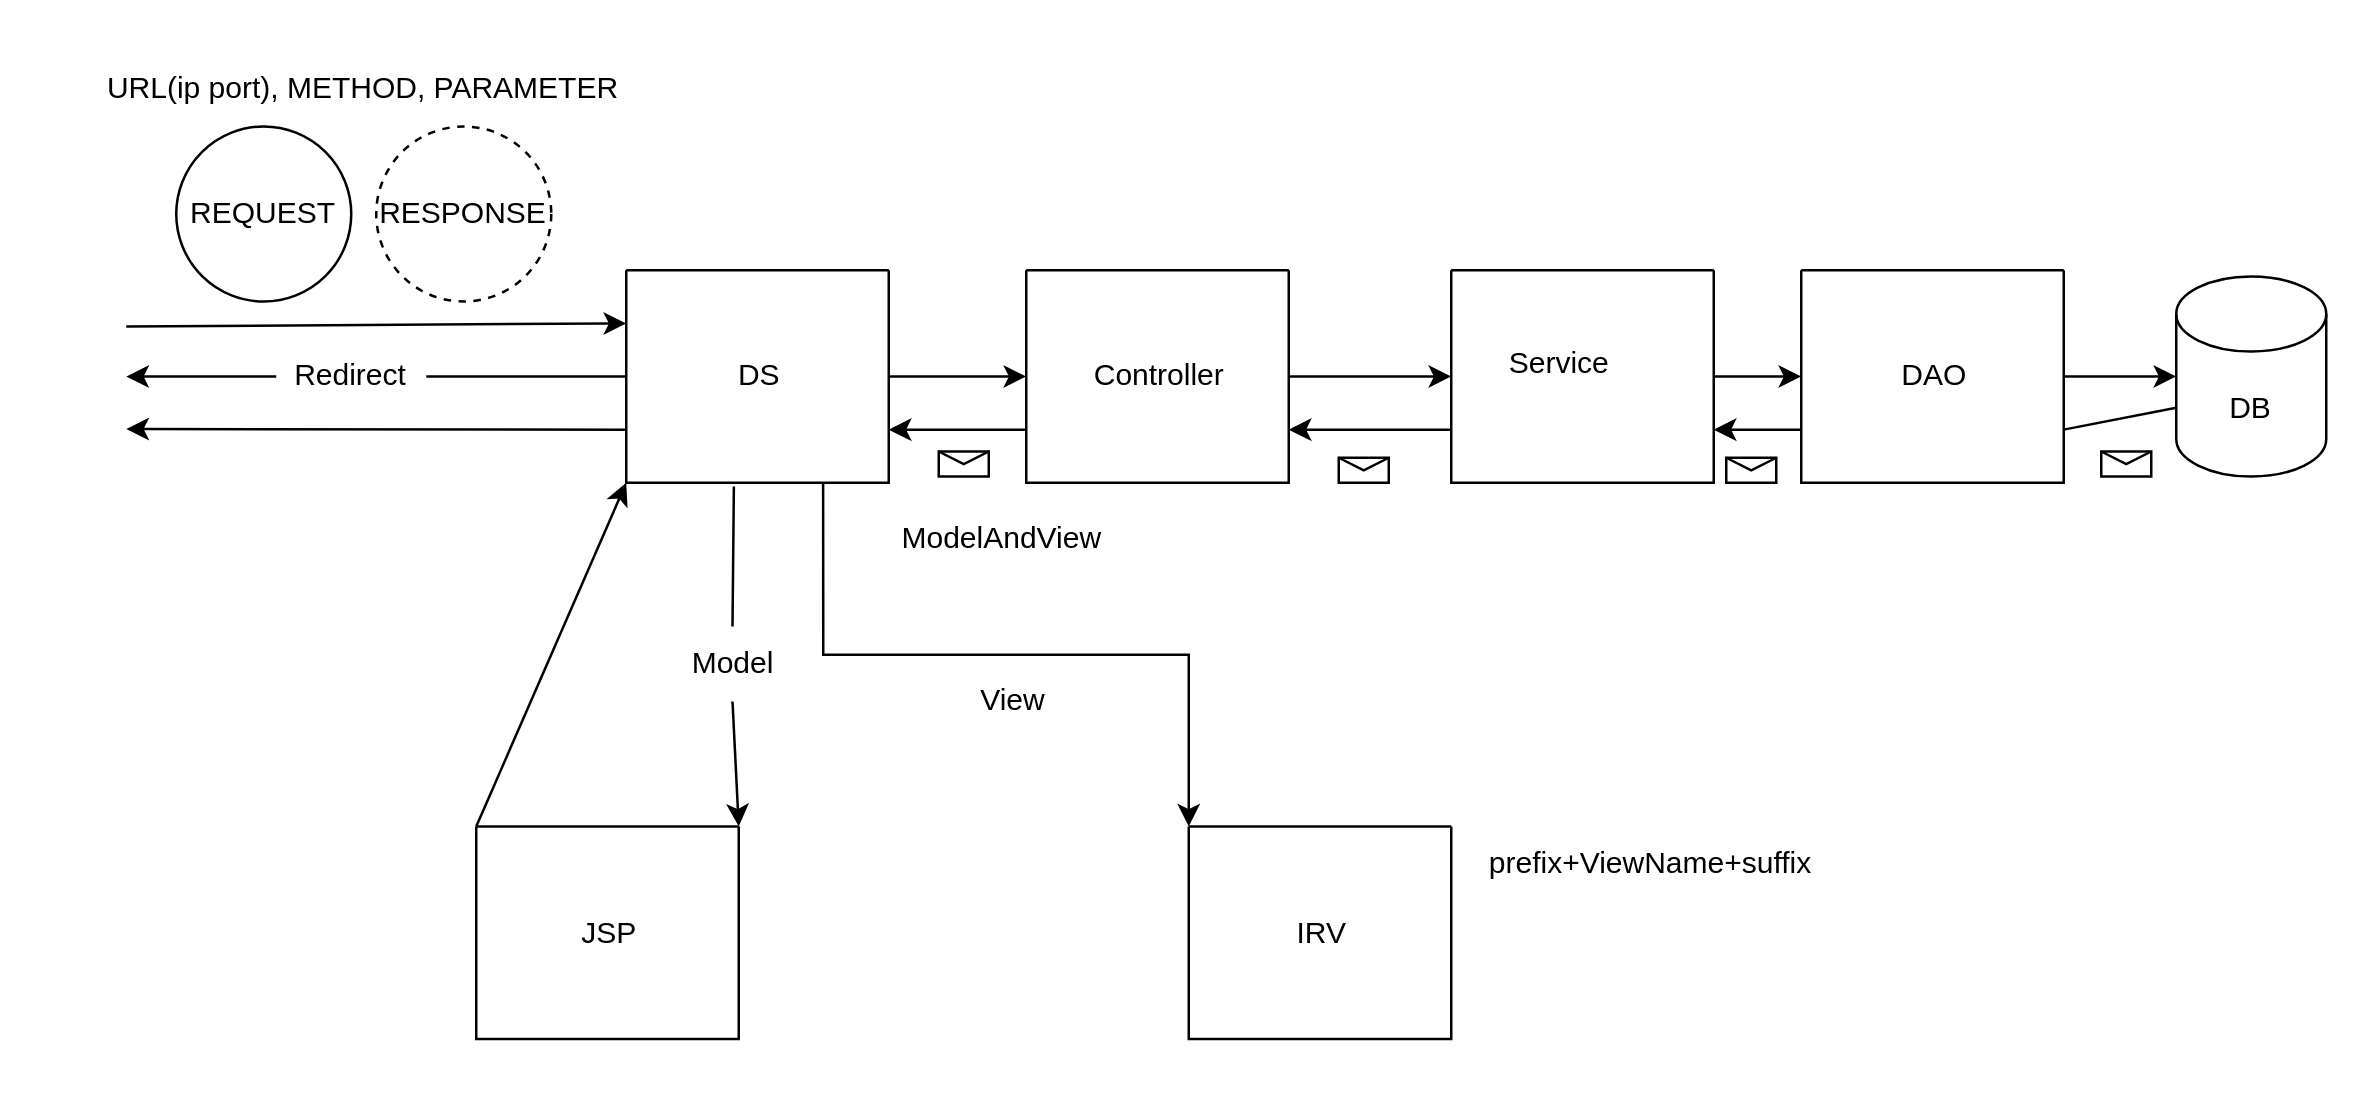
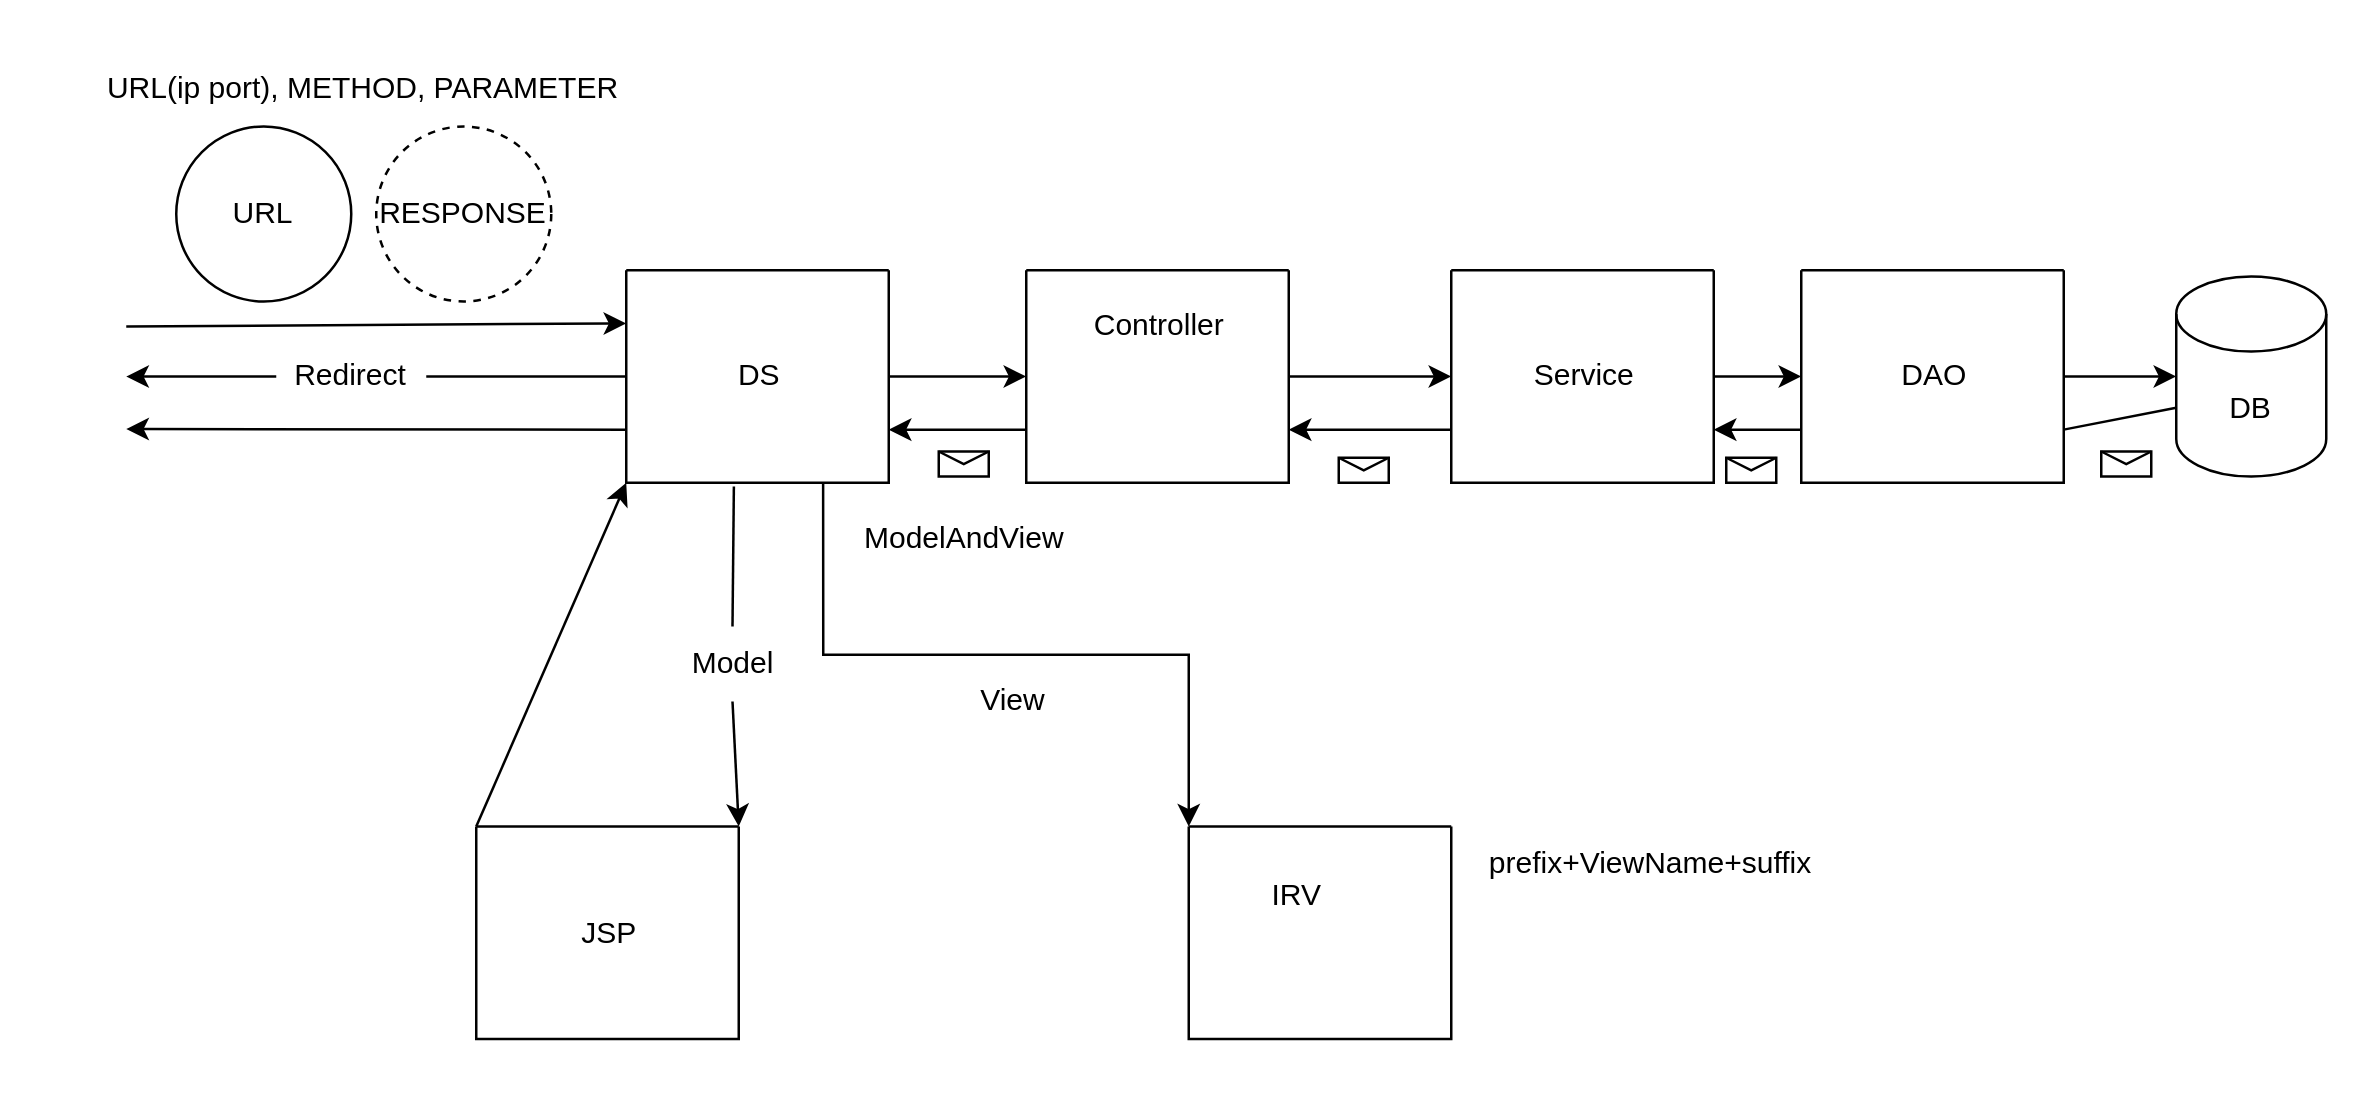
node "REQUEST": label "REQUEST" -> "URL"
node "Service": moved (1558, 364) -> (1583, 376)
node "Controller": moved (1158, 376) -> (1158, 326)
node "ModelAndView": moved (1001, 539) -> (964, 539)
node "IRV": moved (1320, 933) -> (1295, 895)
